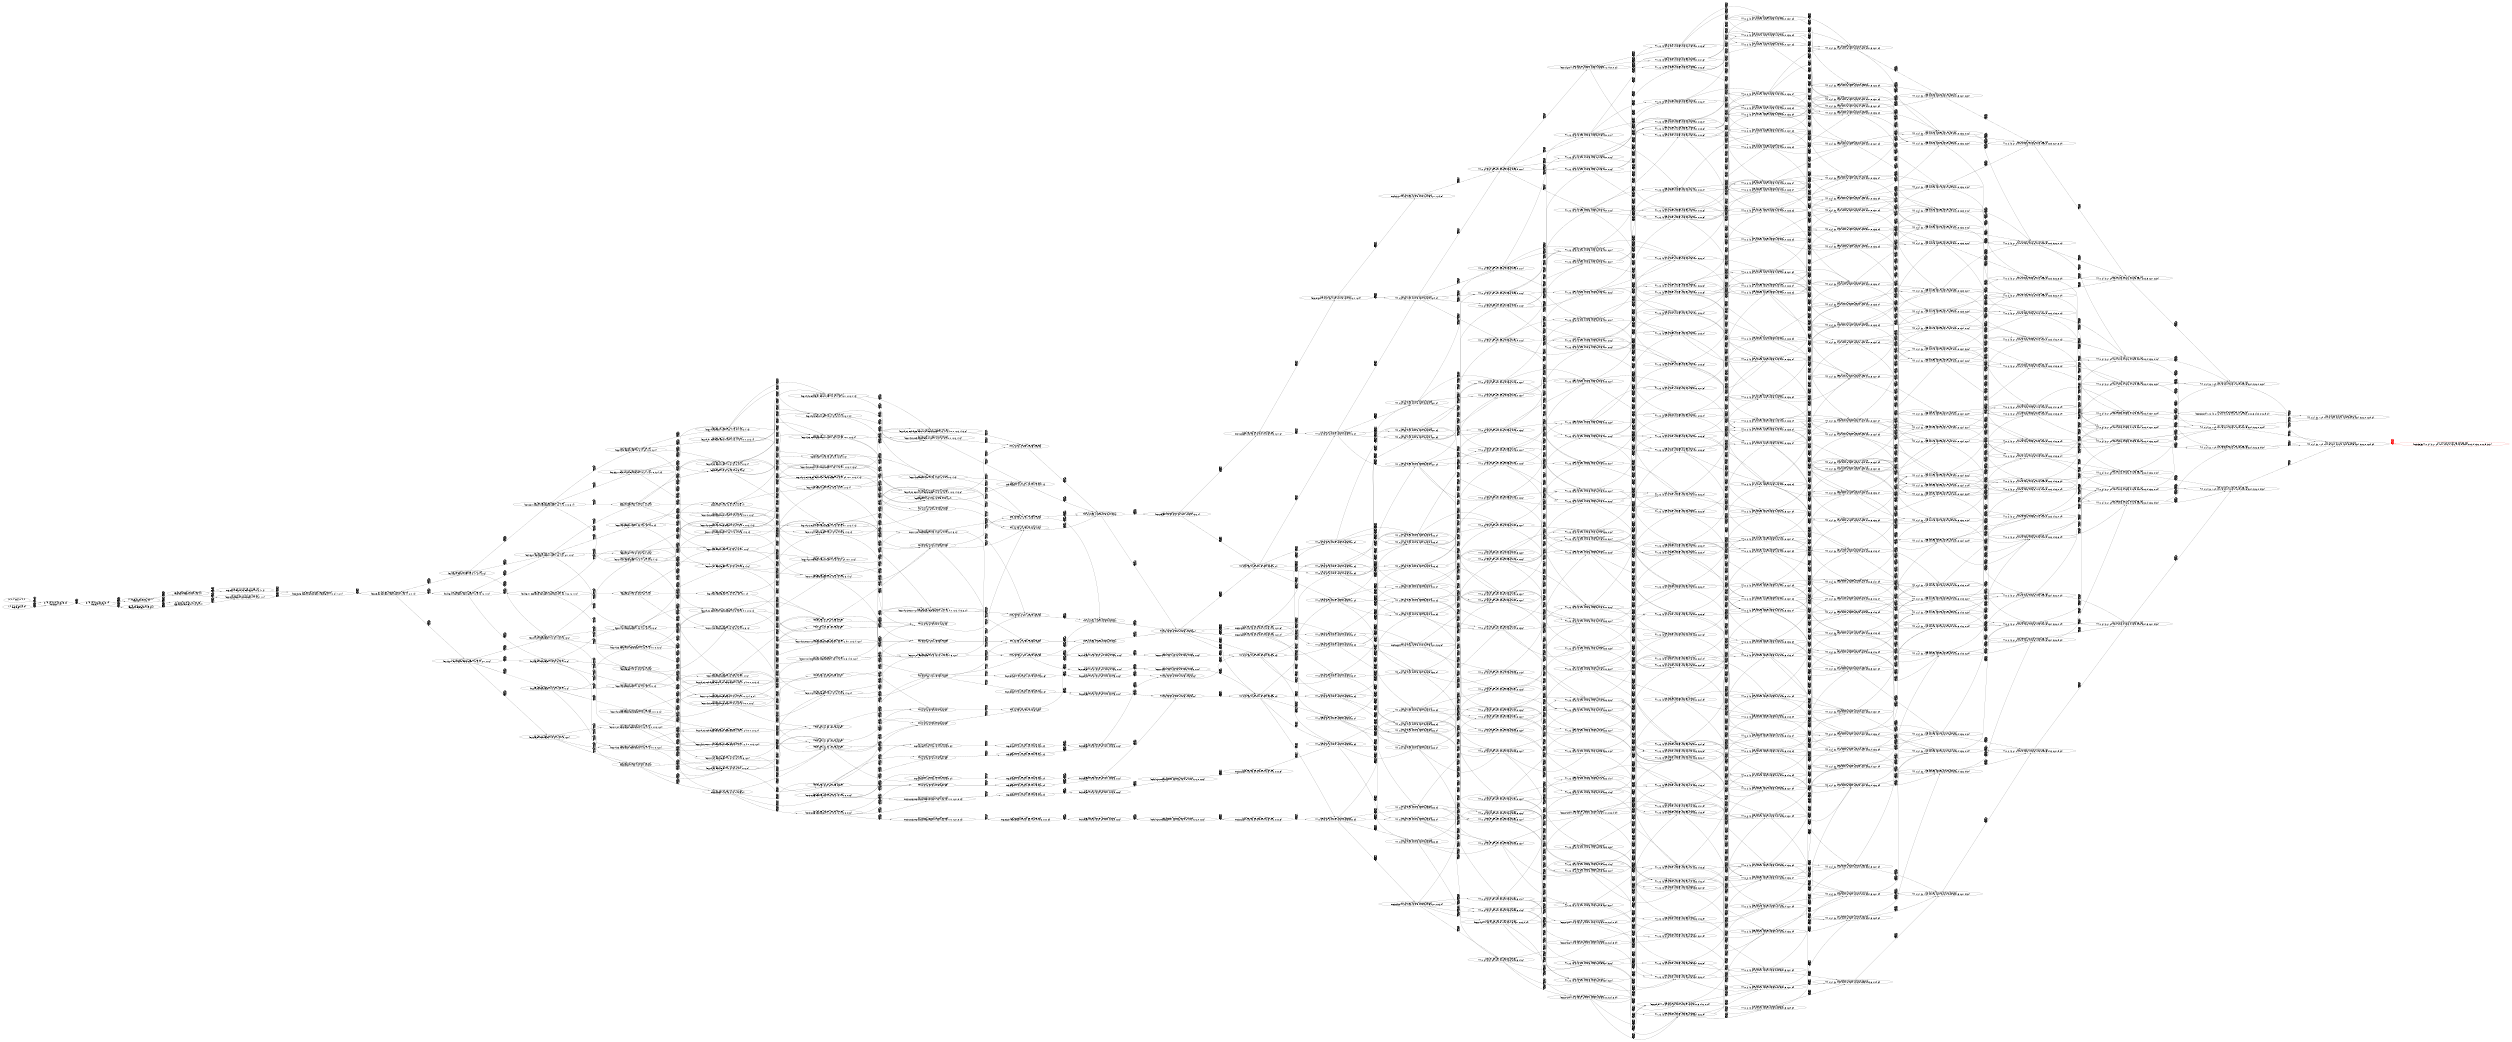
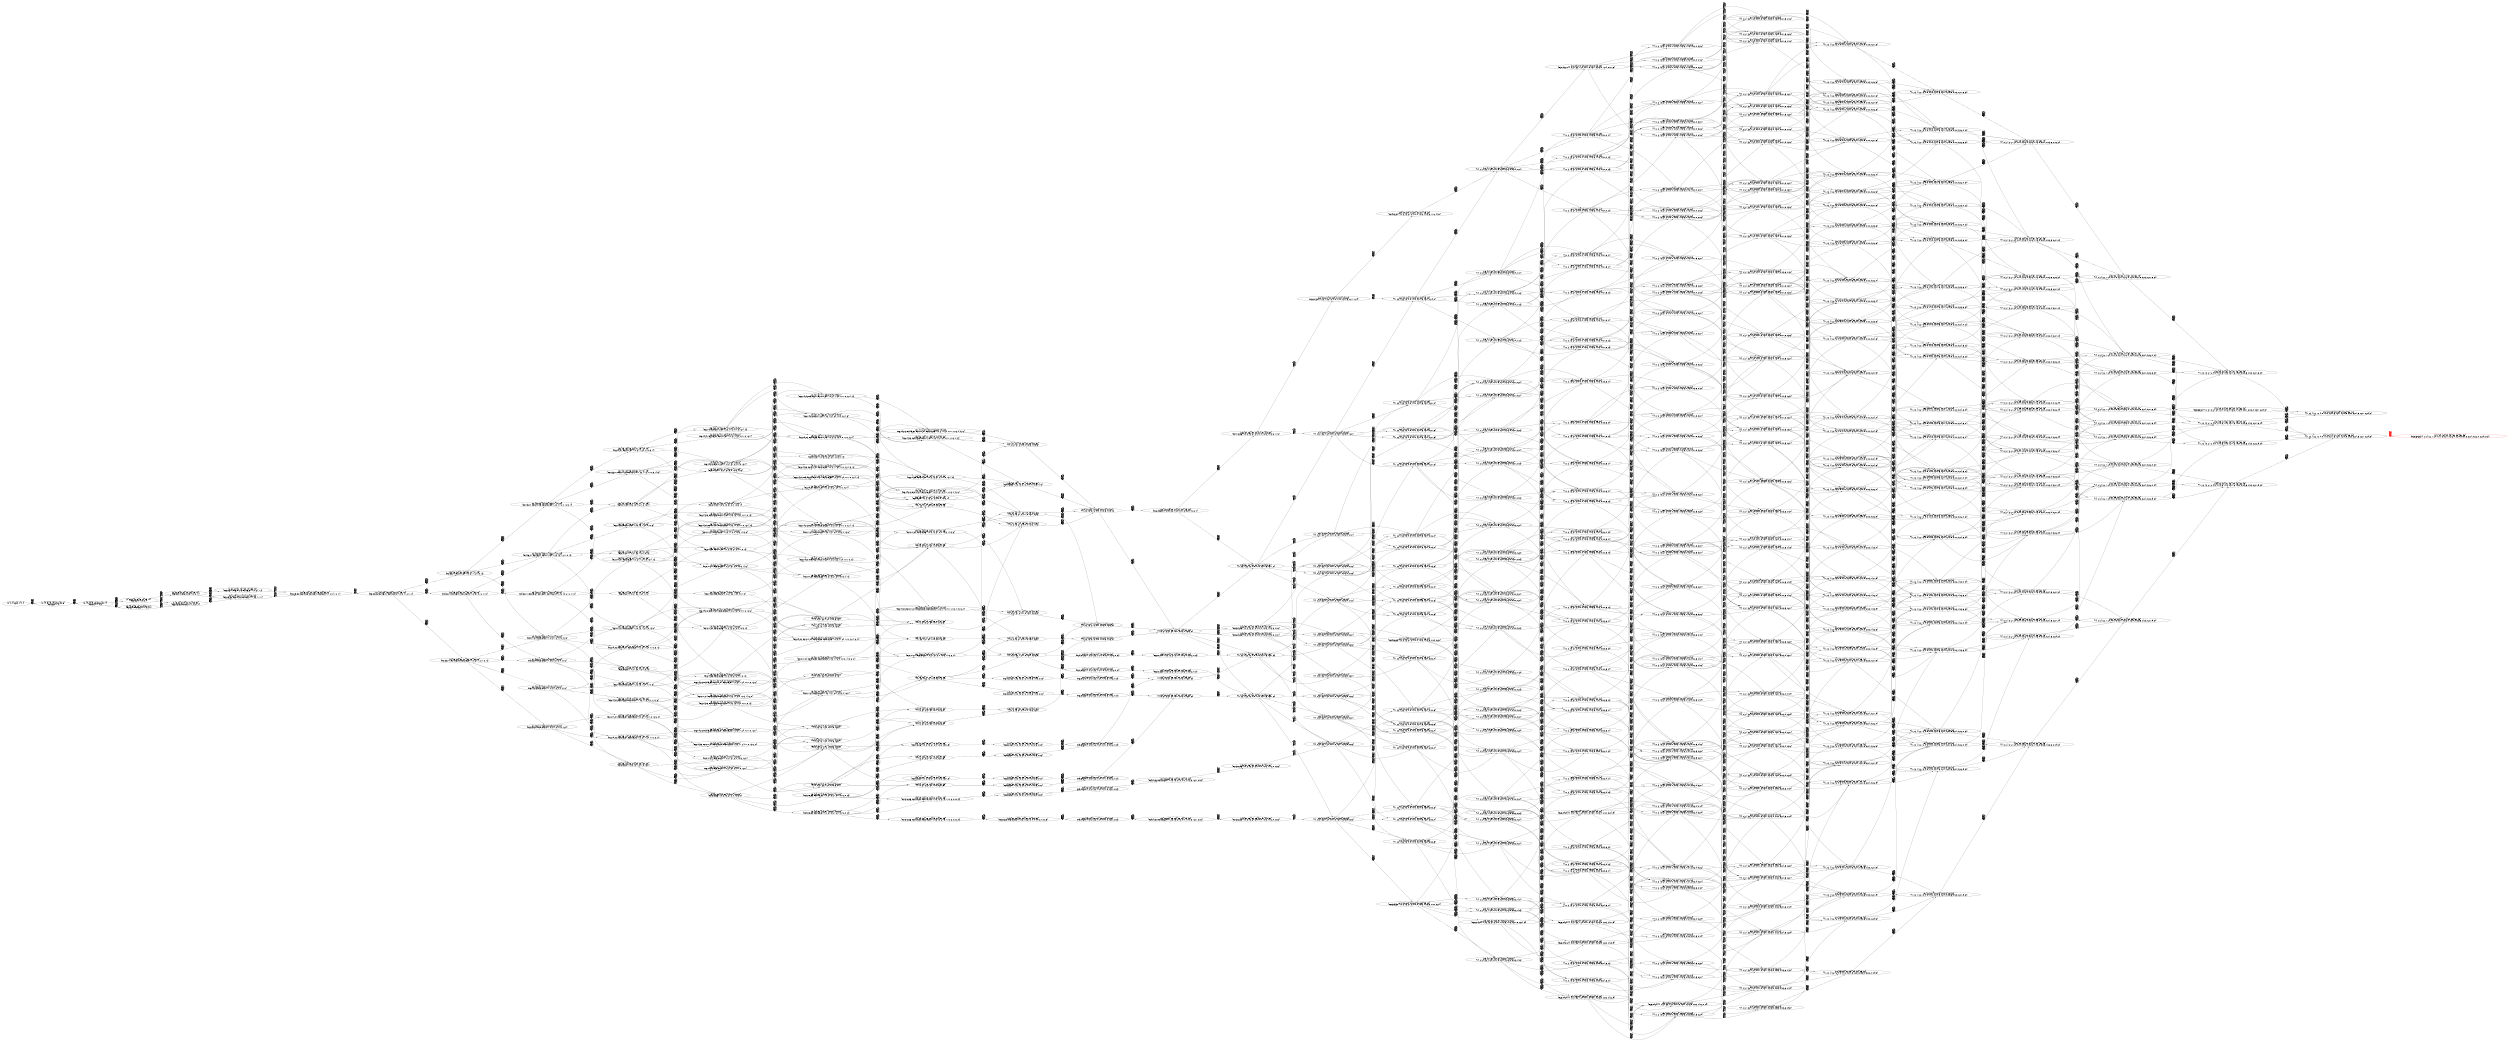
node "S1: [0, 0] [0, 0] [0, 0] [49, 62] {T0J0:49-62}{1}": removed
